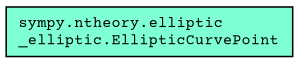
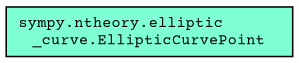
node "sympy.ntheory.elliptic _elliptic.EllipticCurvePoint": label "sympy.ntheory.elliptic _elliptic.EllipticCurvePoint" -> "sympy.ntheory.elliptic _curve.EllipticCurvePoint"
